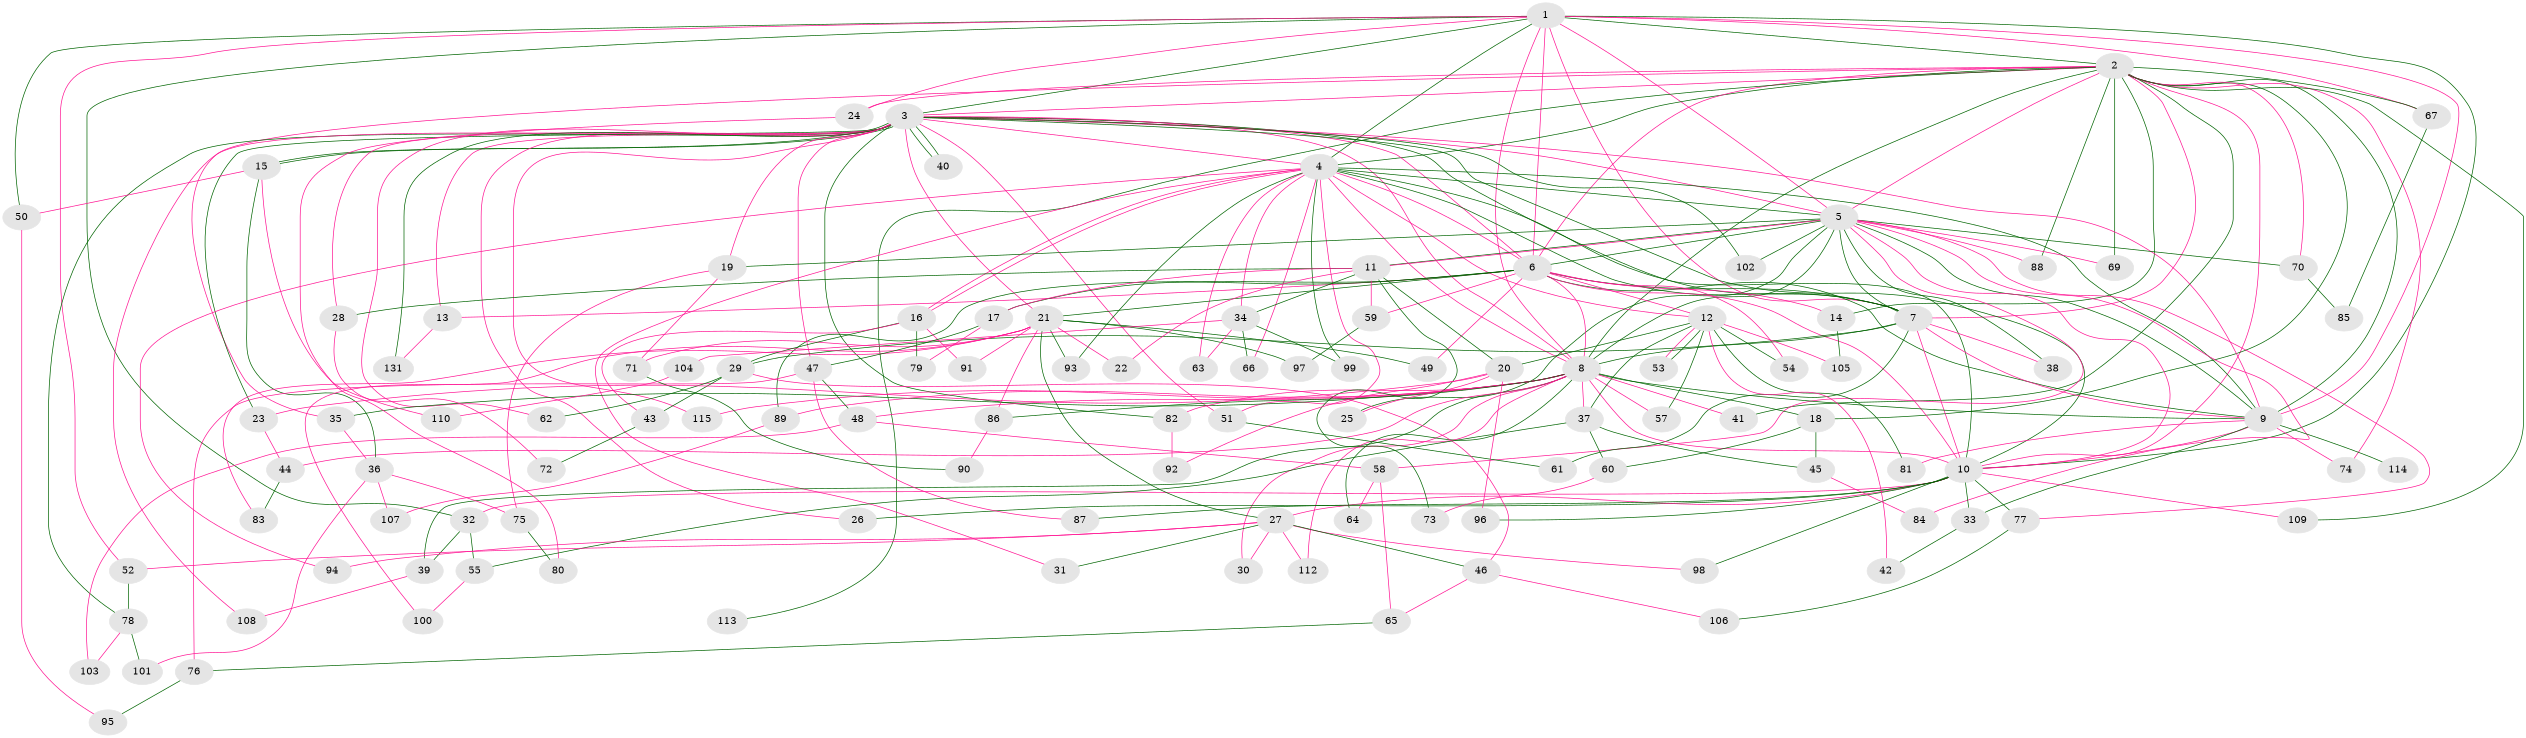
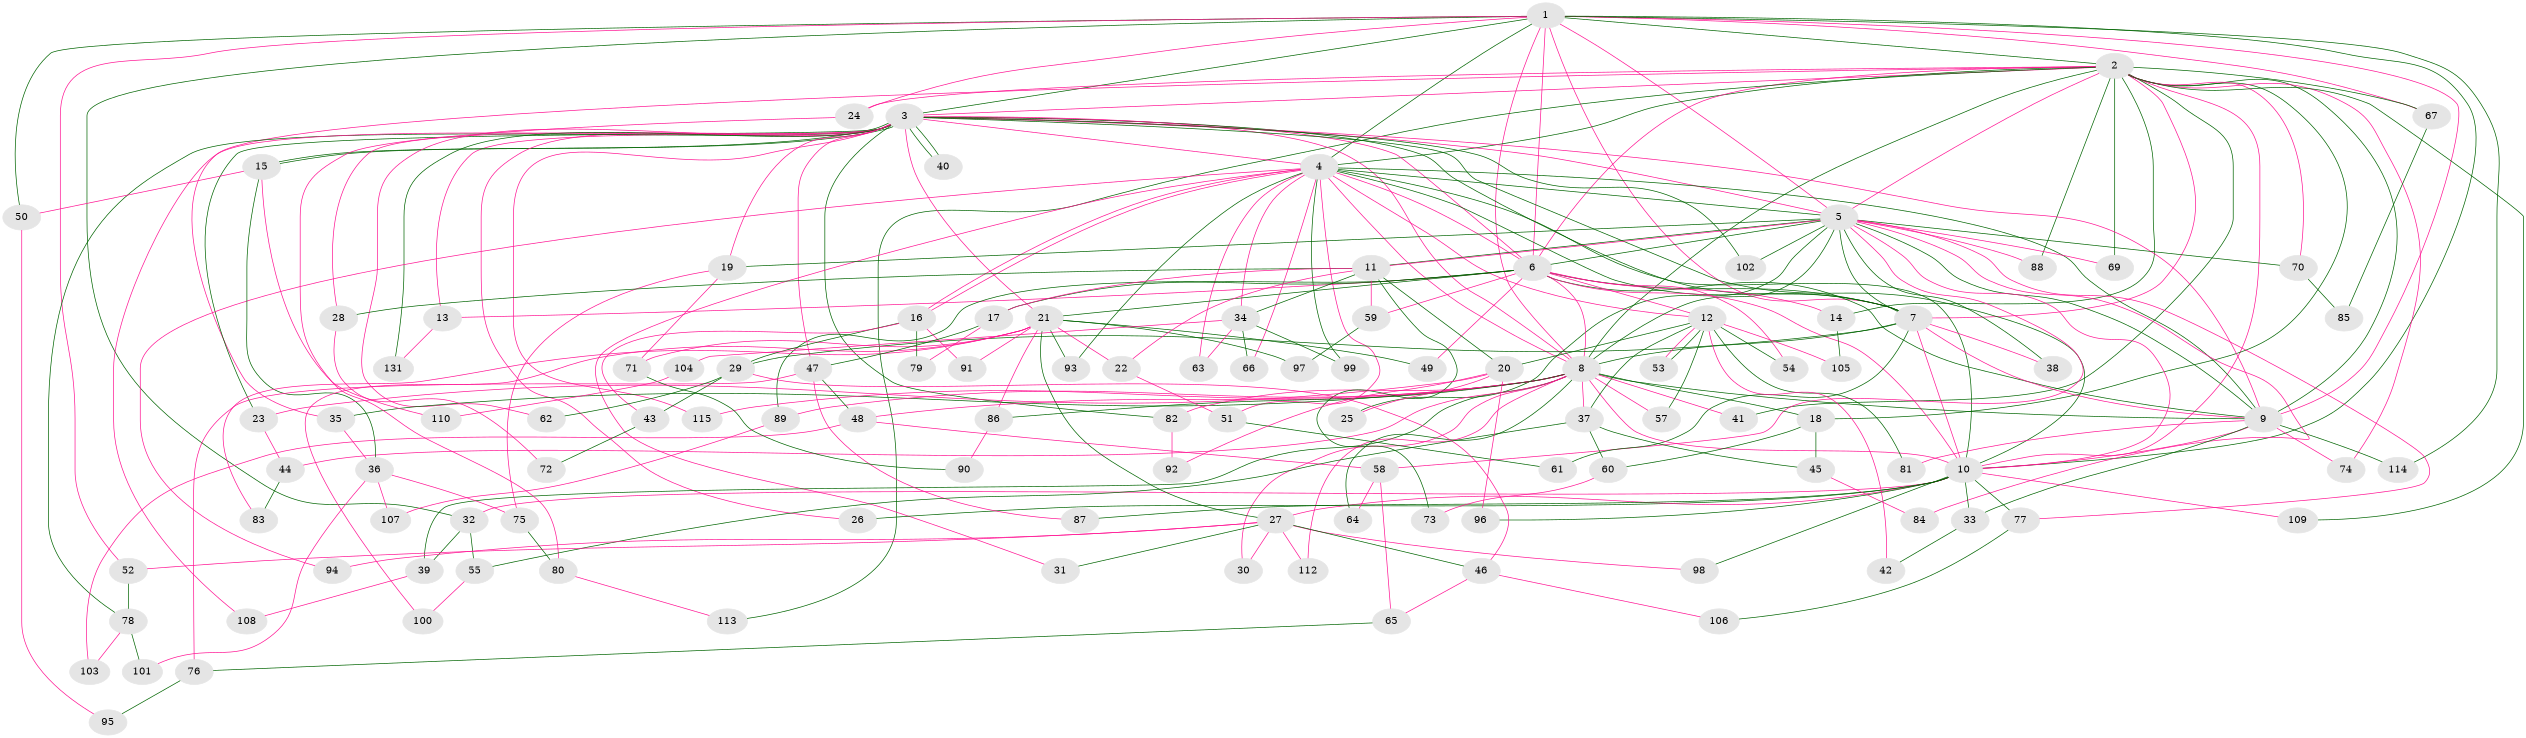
edge "1" -- "114": added
edge "3" -- "51": now "22" -- "51"
edge "80" -- "113": added
